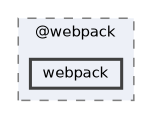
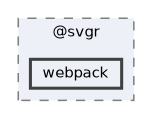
cluster "@webpack": label "@webpack" -> "@svgr"
